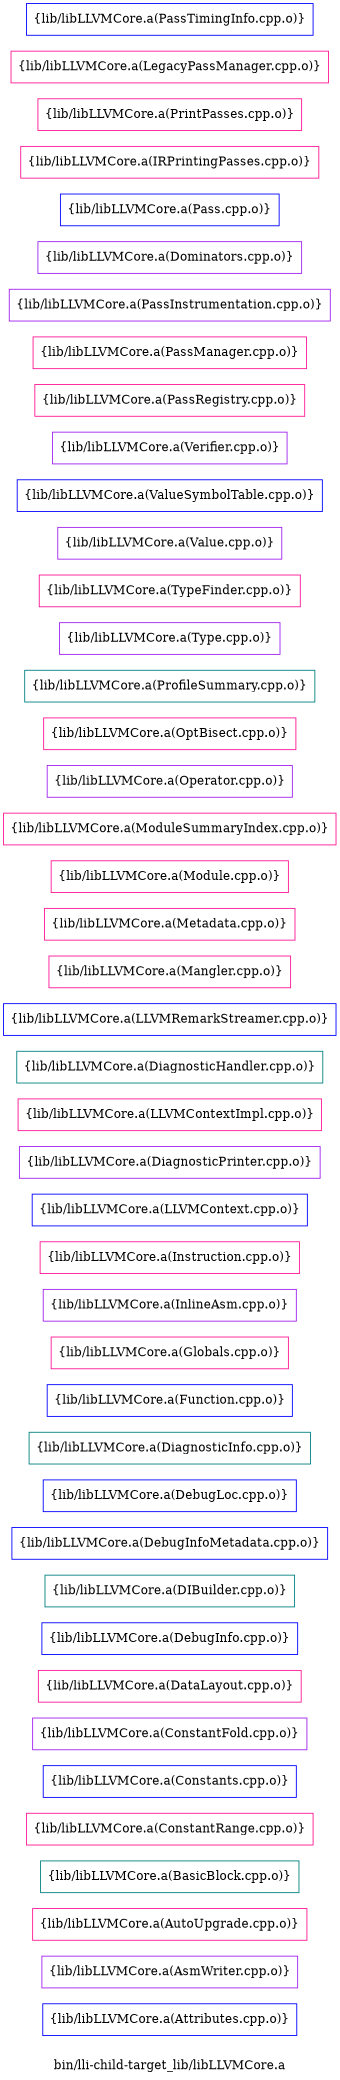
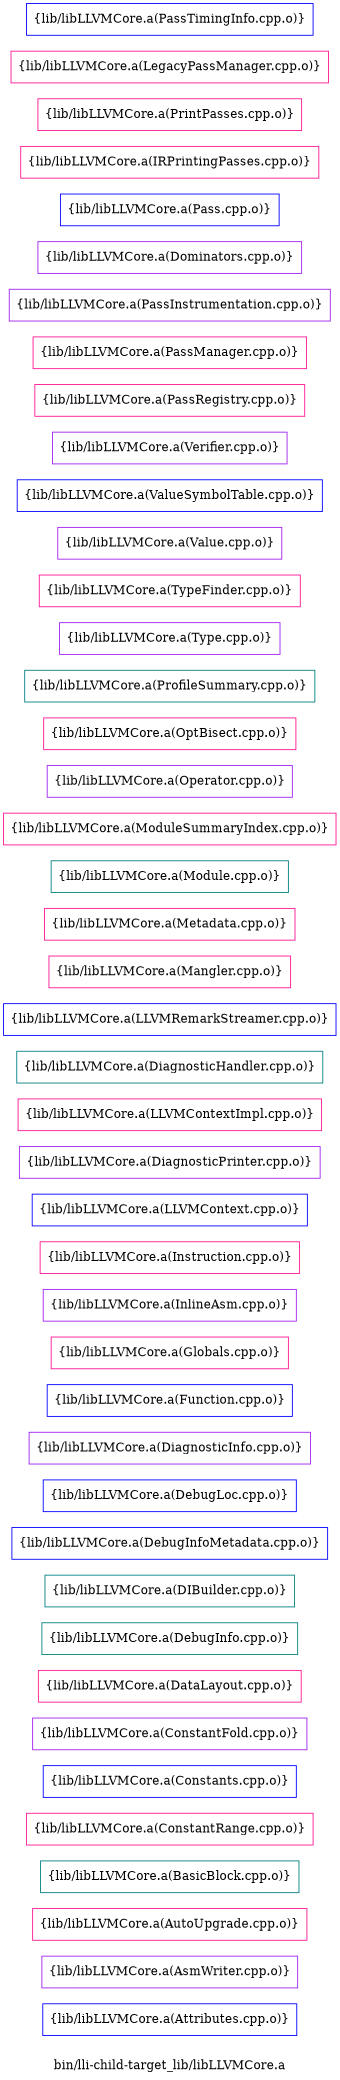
node "{lib/libLLVMCore.a(Module.cpp.o)}": color deeppink -> teal
node "{lib/libLLVMCore.a(DiagnosticInfo.cpp.o)}": color teal -> purple
node "{lib/libLLVMCore.a(DebugInfo.cpp.o)}": color blue -> teal
